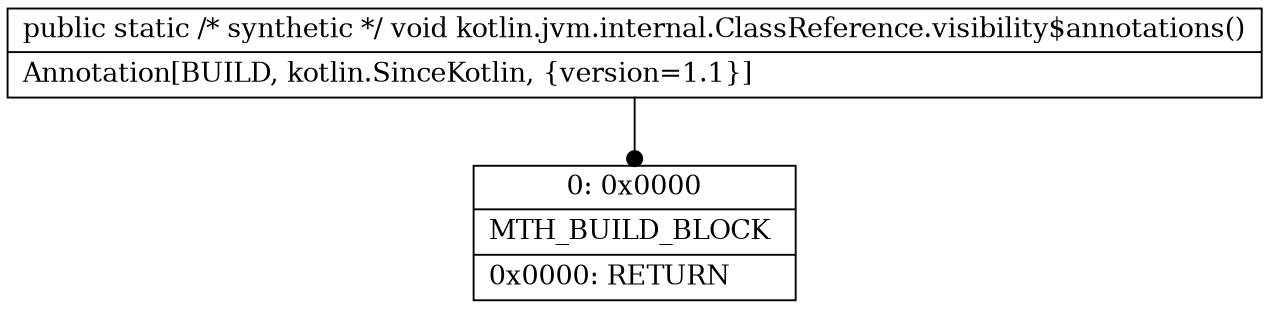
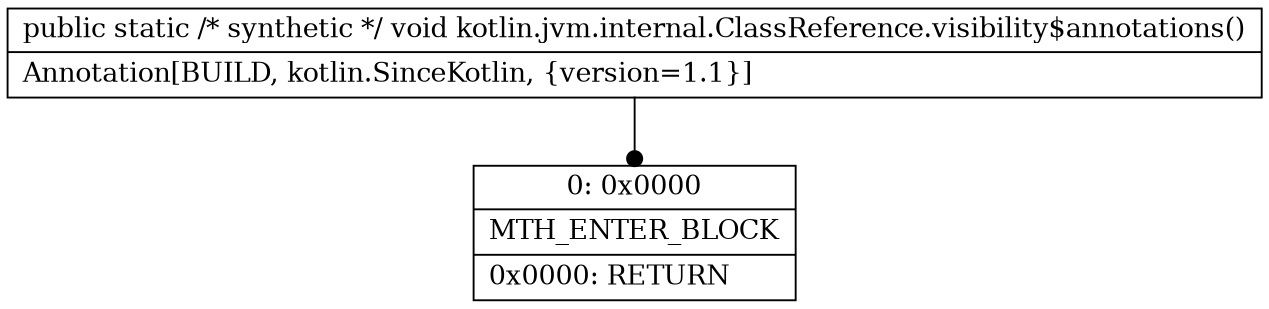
node "0: 0x0000": text "MTH_BUILD_BLOCK" -> "MTH_ENTER_BLOCK"
